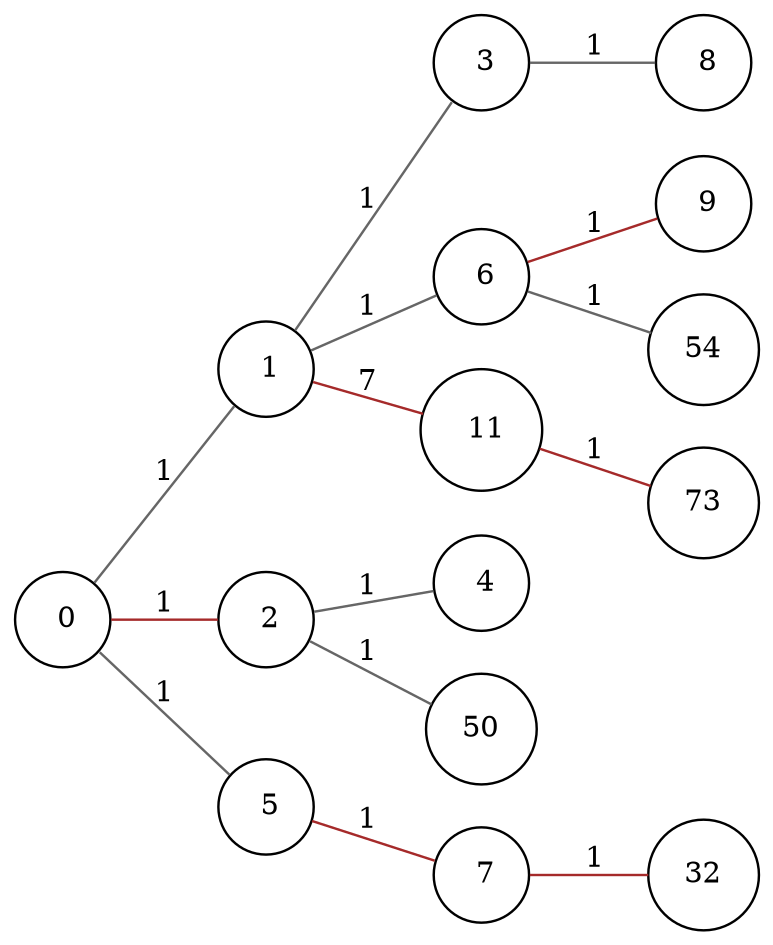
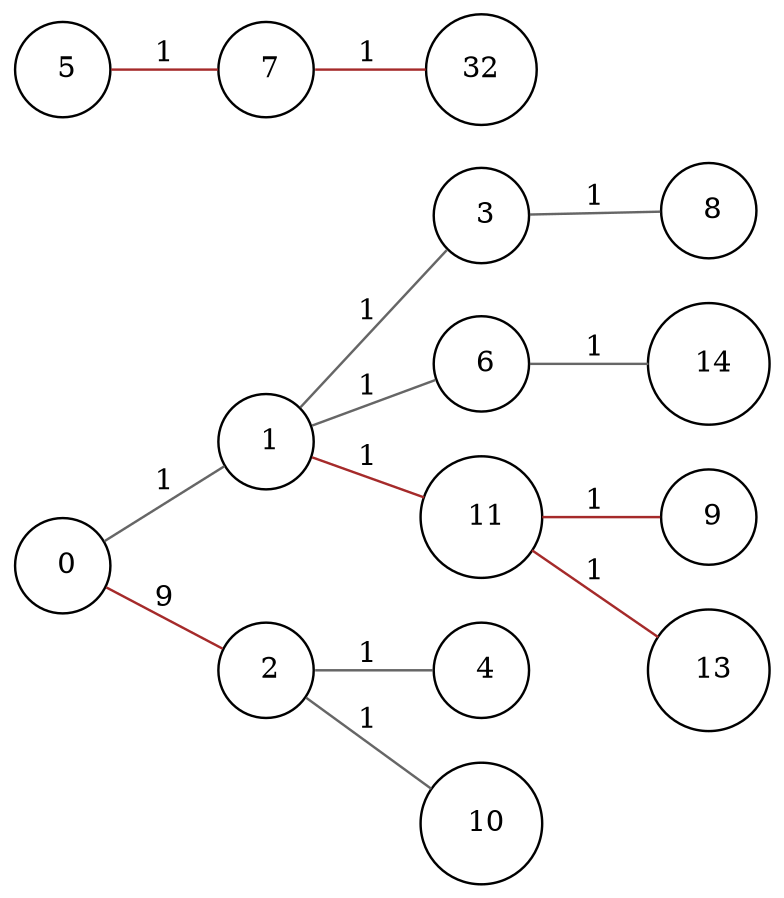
edge "9" -- "6": now "9" -- "11"
node "54": label "54" -> "14"
edge "1" -- "11": label "7" -> "1"
node "73": label "73" -> "13"
edge "0" -- "2": label "1" -> "9"
edge "0" -- "5": removed, label "1"
node "50": label "50" -> "10"
